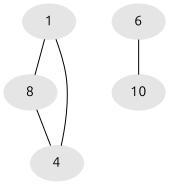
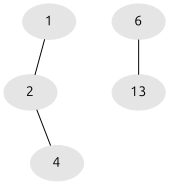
node "8": label "8" -> "2"
edge "1" -- "4": removed
node "10": label "10" -> "13"
